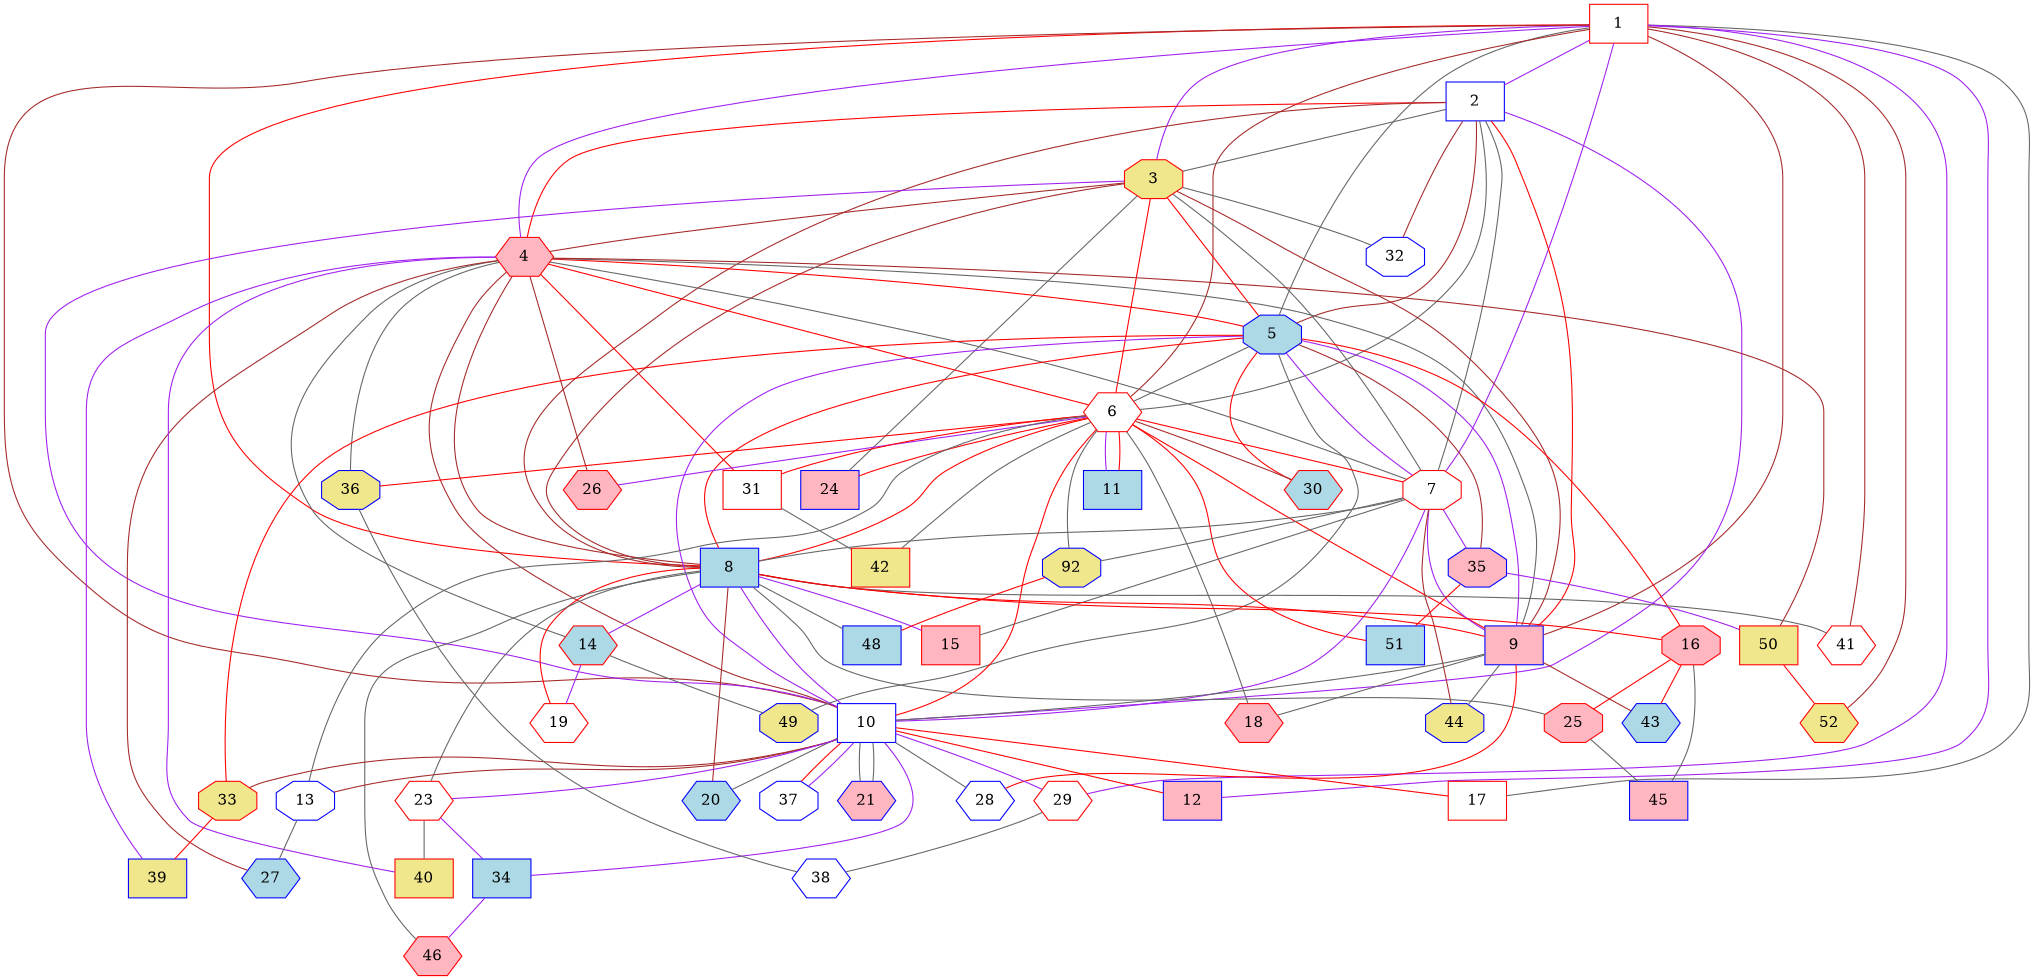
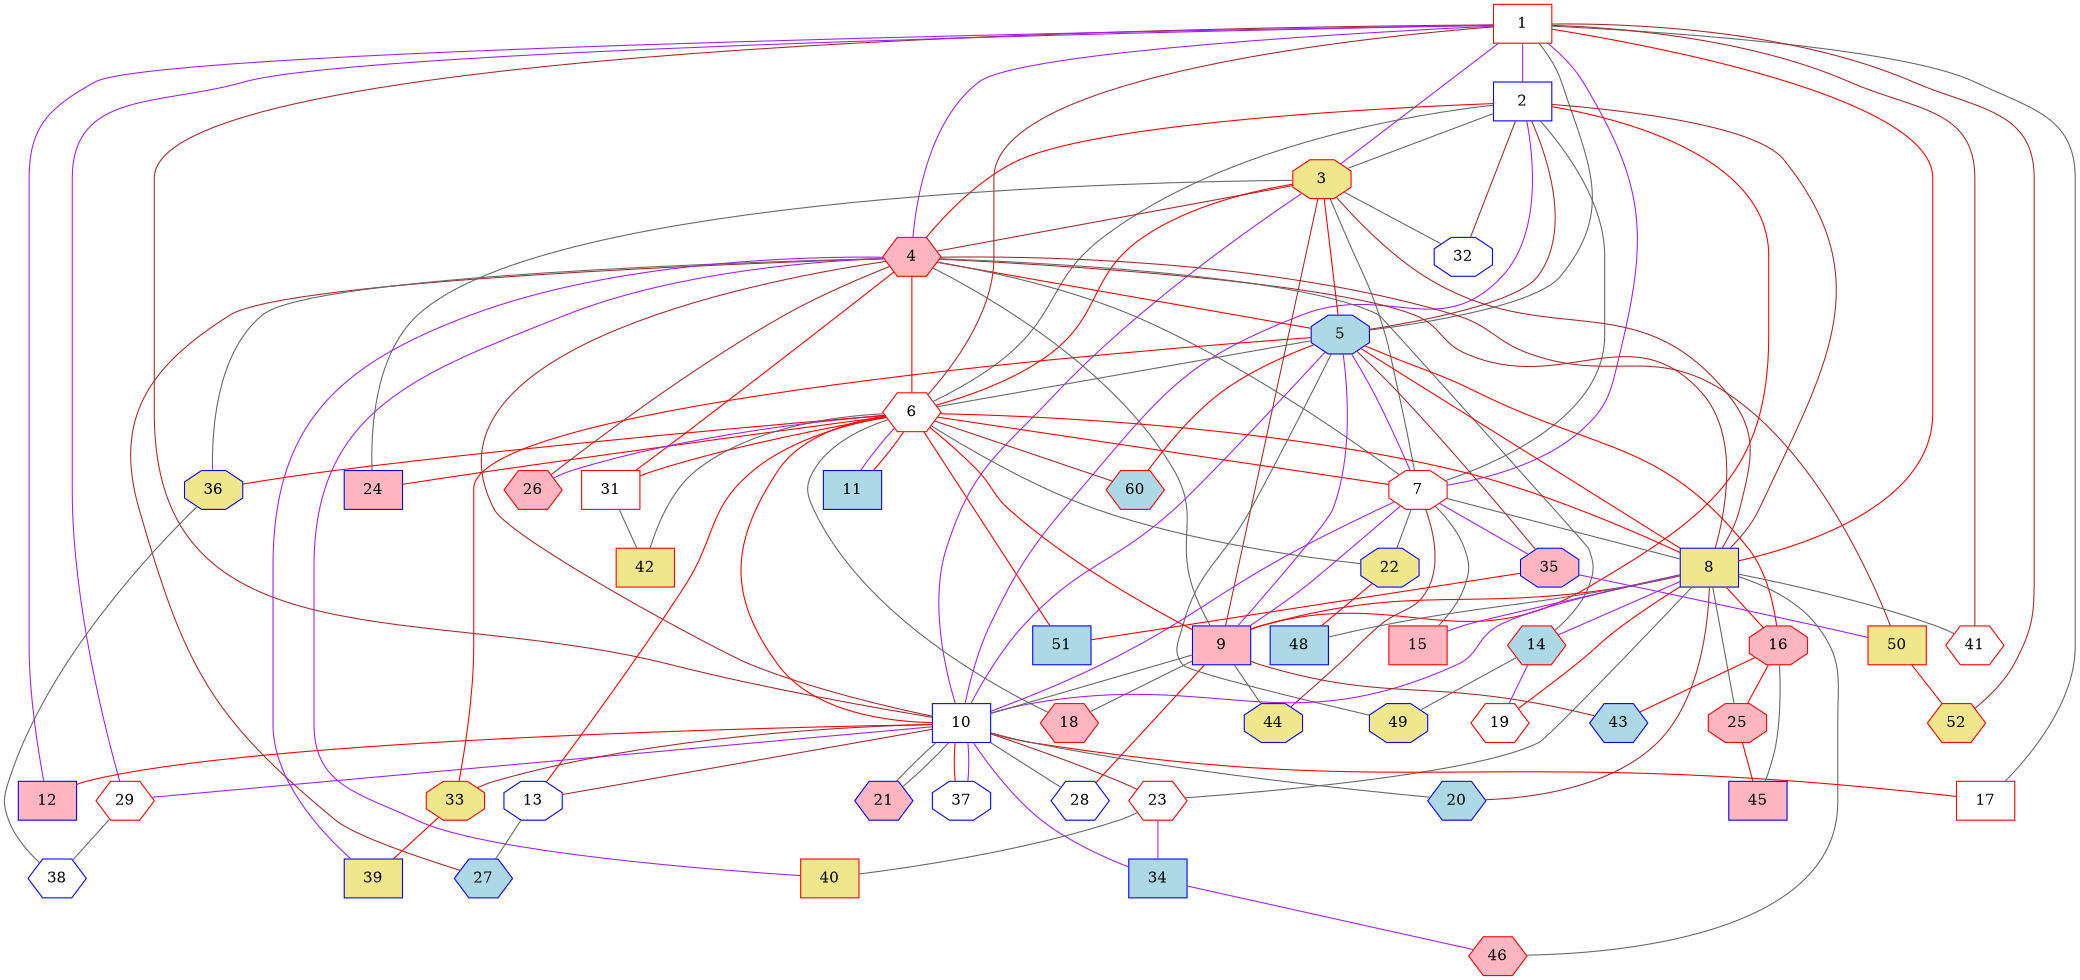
edge "1" -- "9": removed
node "30": label "30" -> "60"
edge "6" -- "13": color gray40 -> red
node "8": fillcolor lightblue -> khaki
node "92": label "92" -> "22"
edge "25" -- "45": color gray40 -> red
edge "10" -- "23": color purple -> brown
